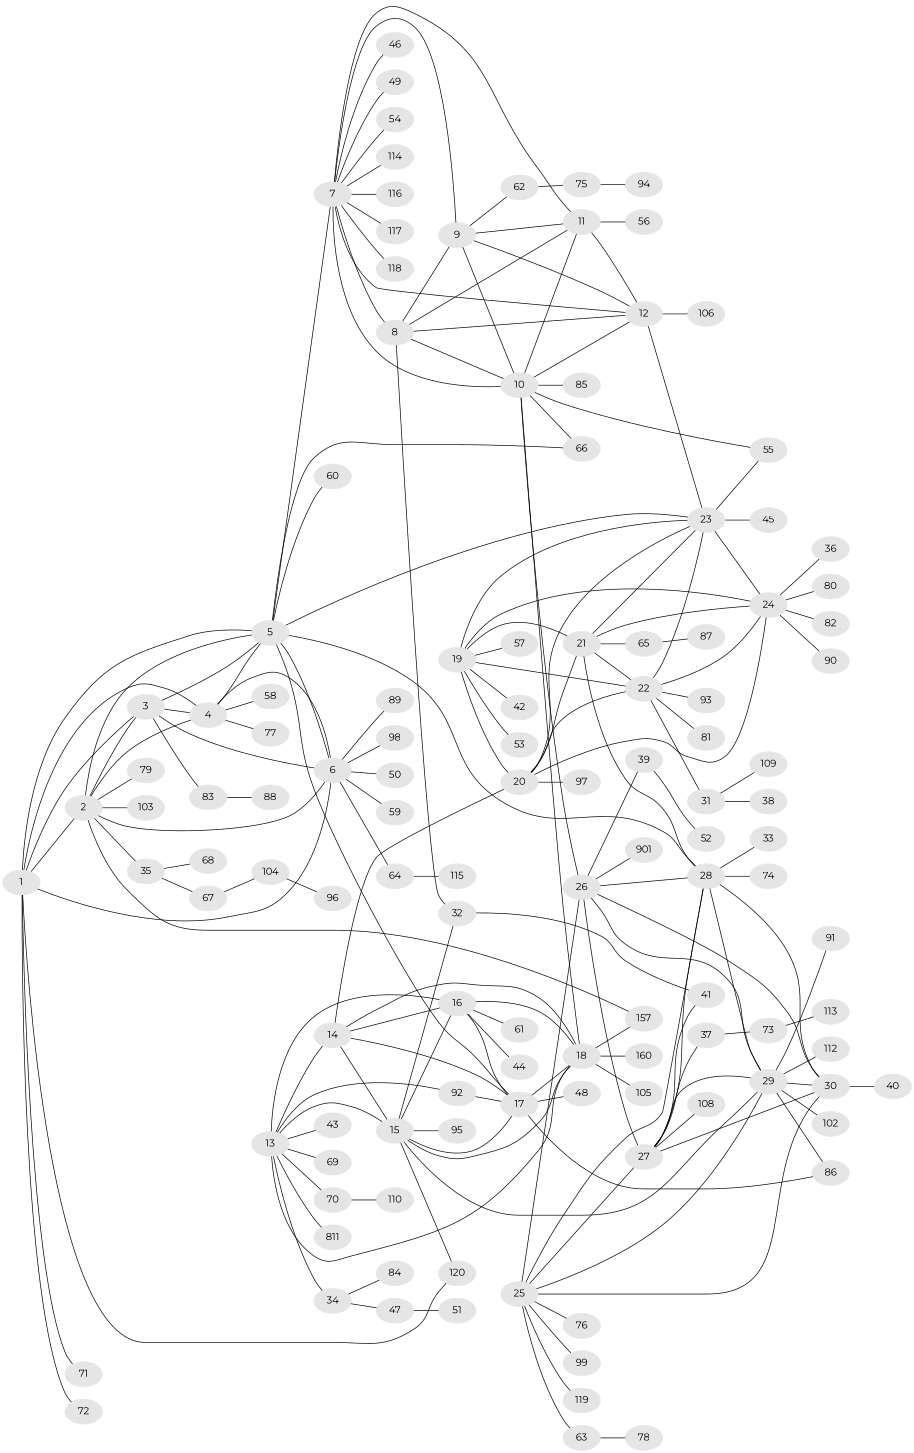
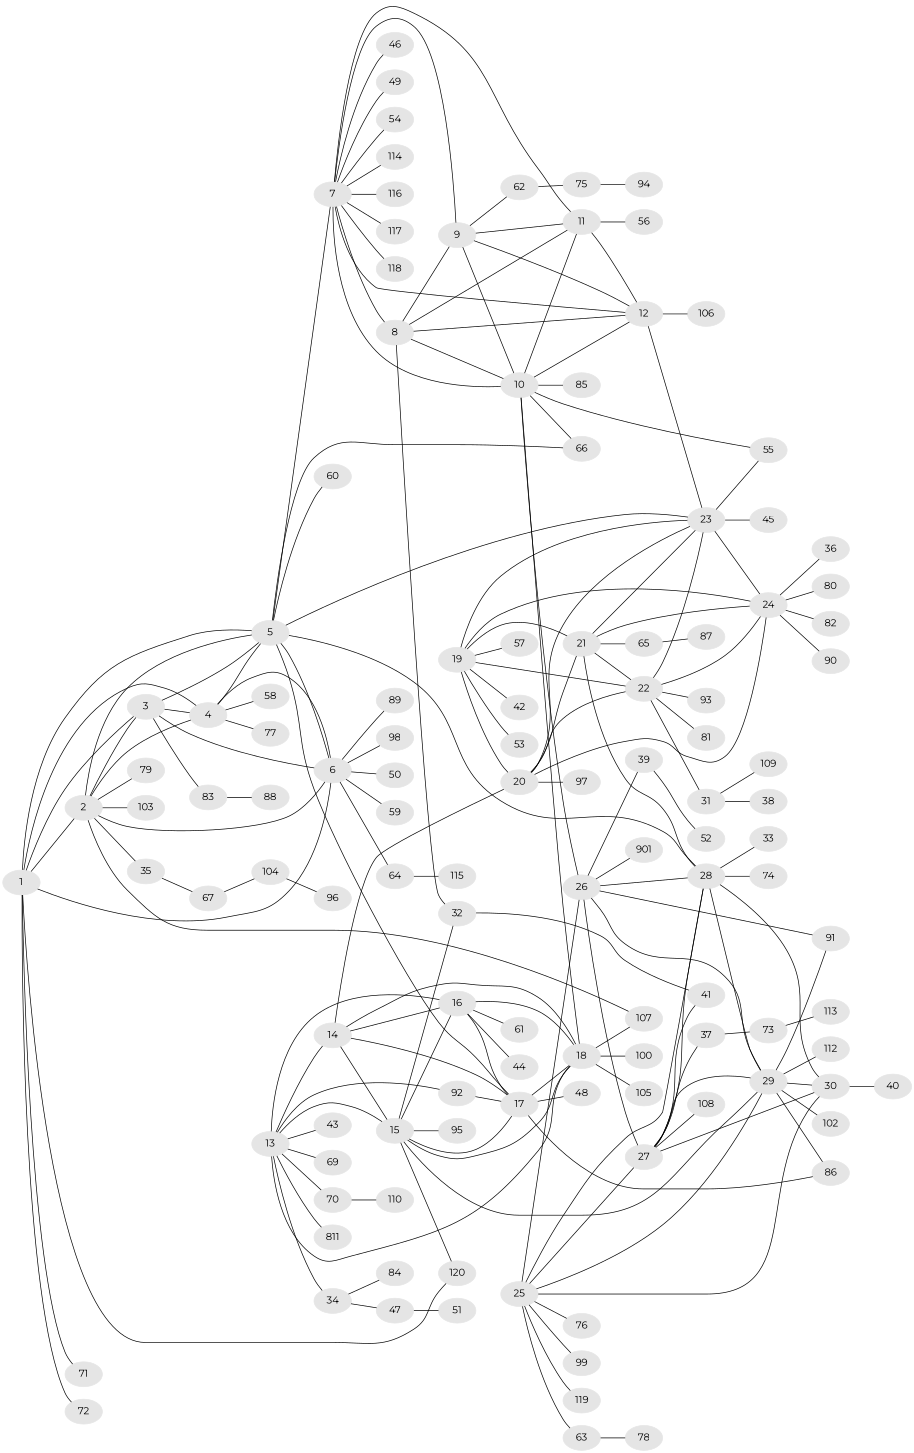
node "68": removed
edge "26" -- "30": now "26" -- "91"
node "157": label "157" -> "107"
node "160": label "160" -> "100"
